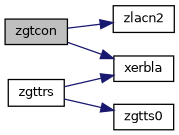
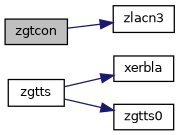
node "zlacn2": label "zlacn2" -> "zlacn3"
edge "zgtcon" -> "xerbla": removed
node "zgttrs": label "zgttrs" -> "zgtts"
